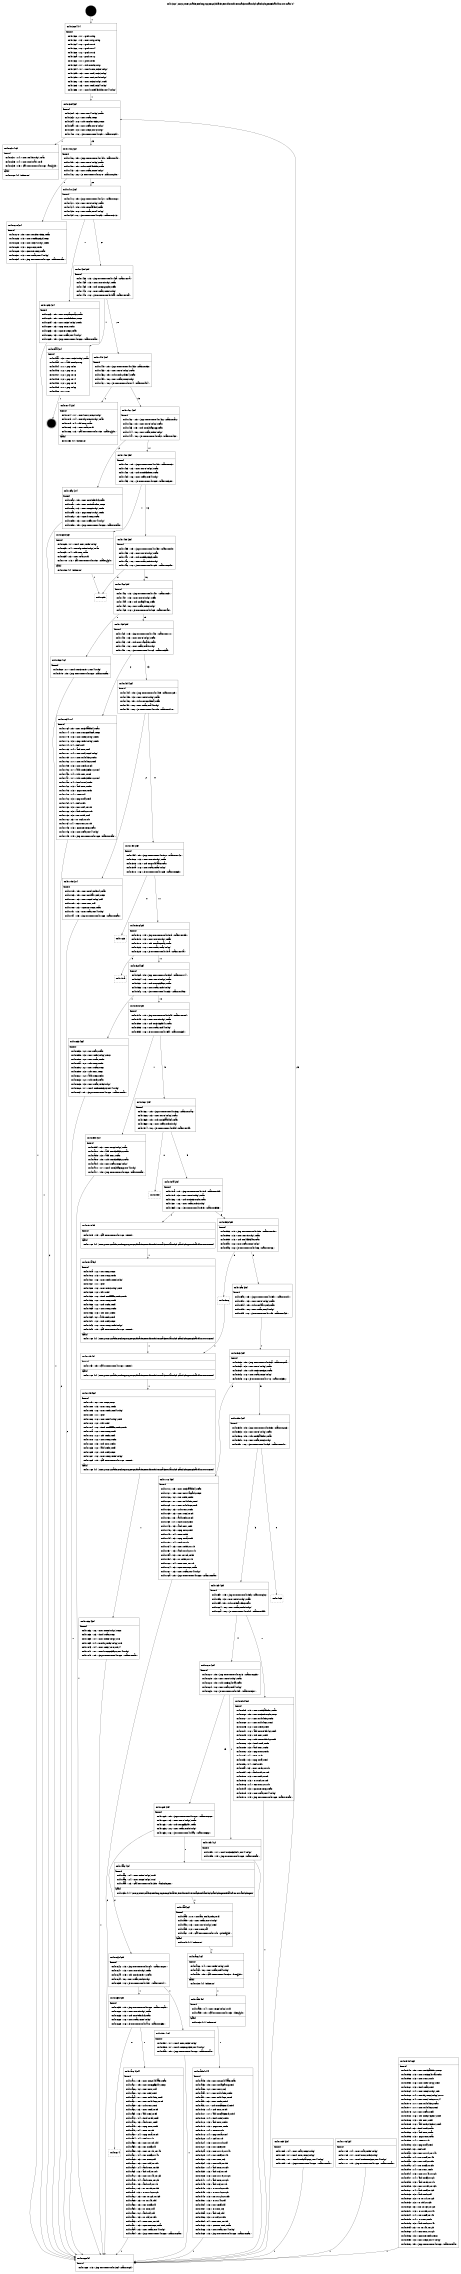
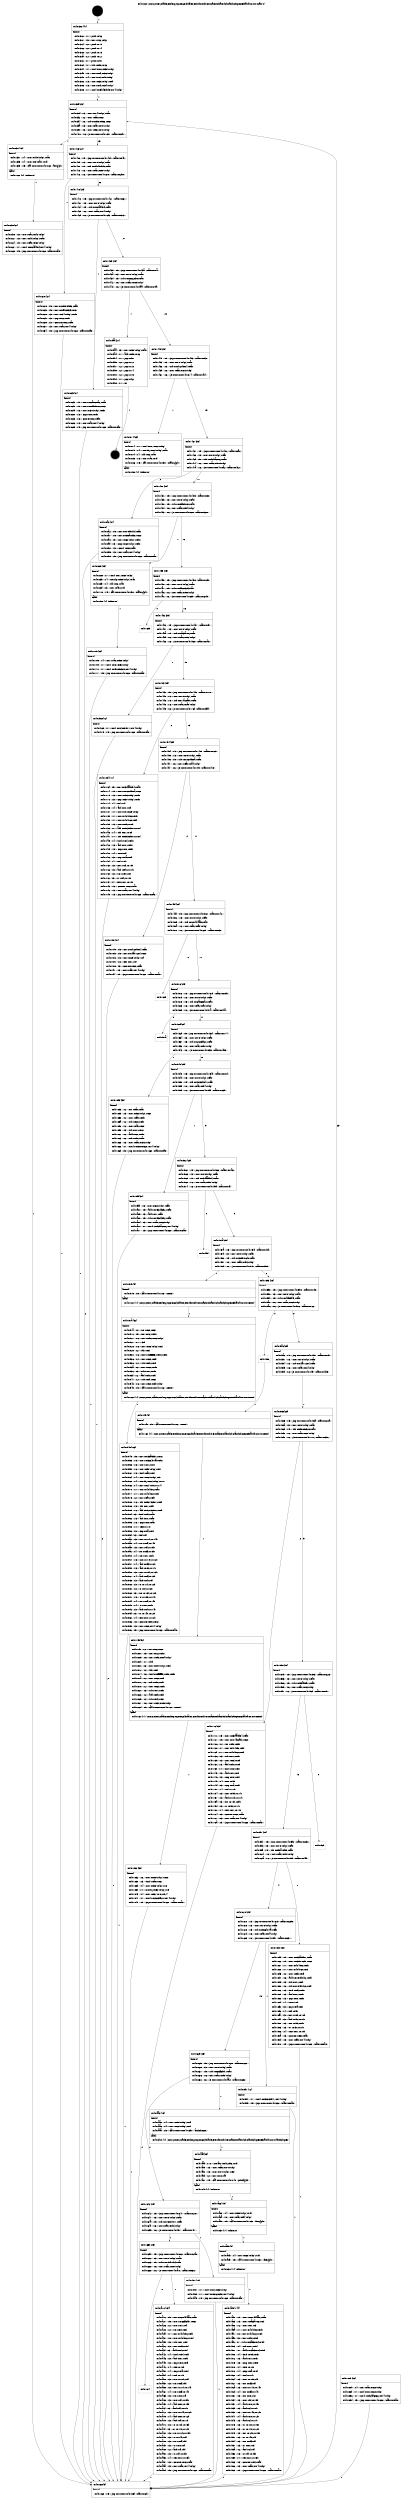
node "0x4016be [21]": added
edge "0x4016ee [23]" -> "0x401699": now "0x4016ee [23]" -> "0x401705 [23]"
edge "0x40191a [52]" -> "0x4017f9 [5]": now "0x40191a [52]" -> "0x40194e [163]"
